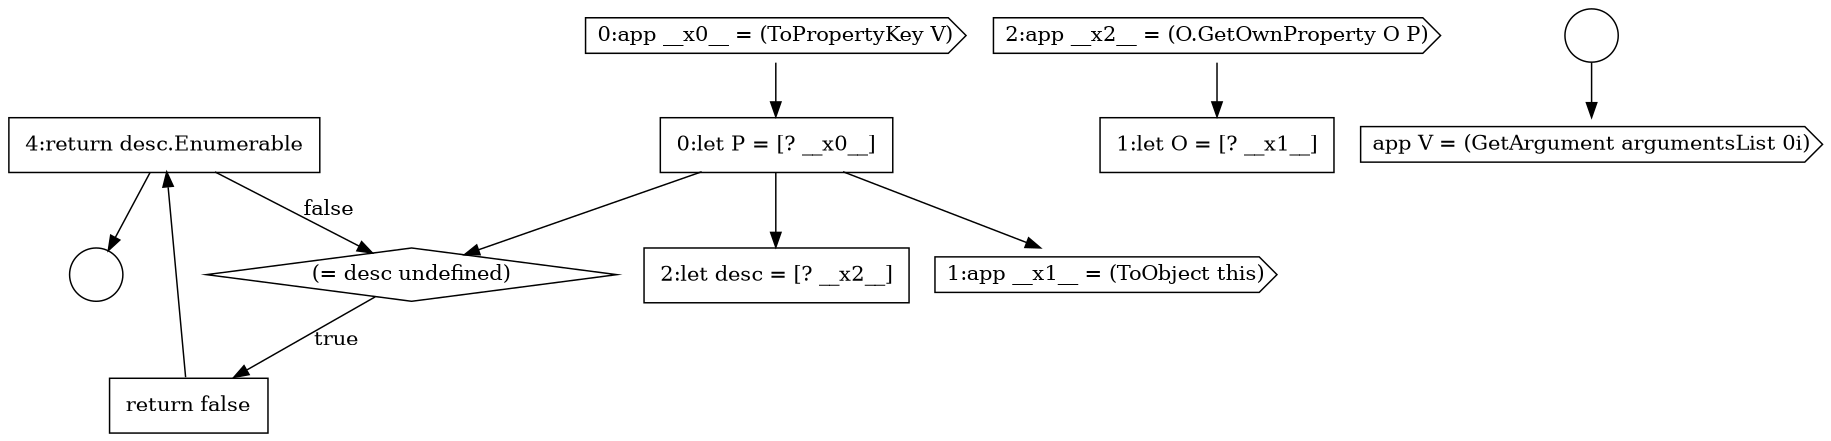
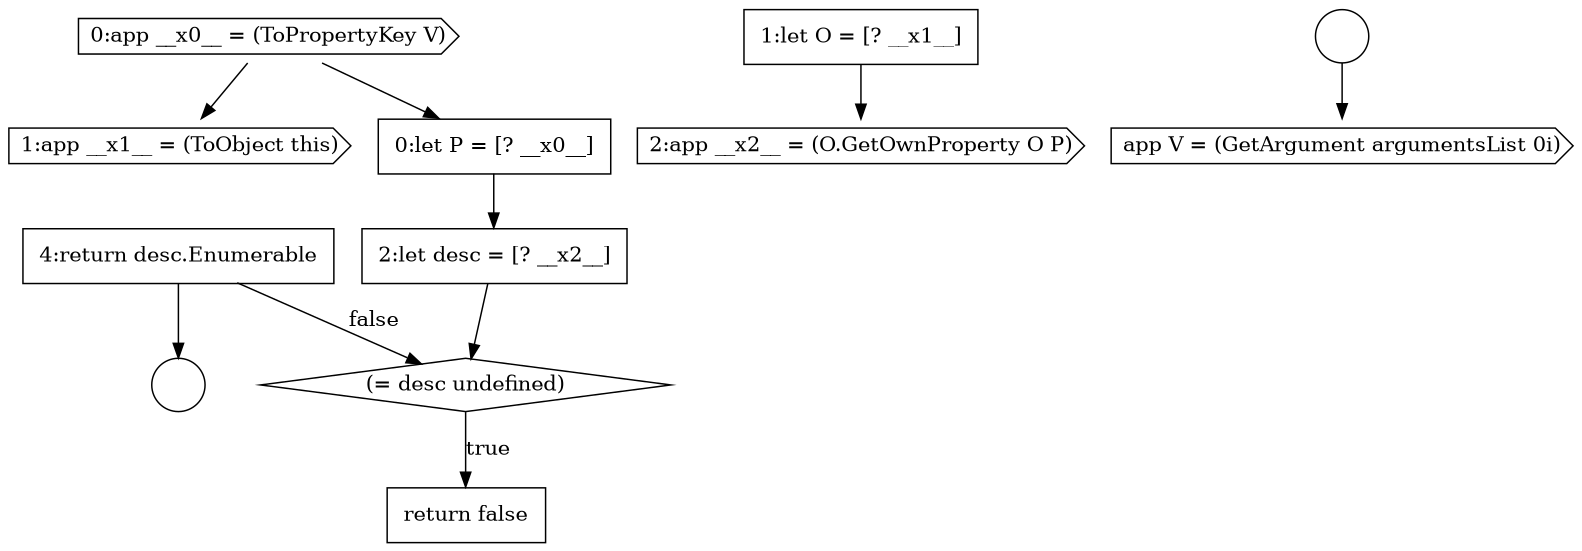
edge "2:app __x2__ = (O.GetOwnProperty O P)" -> "1:let O = [? __x1__]": reversed
edge "0:let P = [? __x0__]" -> "1:app __x1__ = (ToObject this)": now "0:app __x0__ = (ToPropertyKey V)" -> "1:app __x1__ = (ToObject this)"
edge "0:let P = [? __x0__]" -> "(= desc undefined)": now "2:let desc = [? __x2__]" -> "(= desc undefined)"
edge "return false" -> "4:return desc.Enumerable": removed
